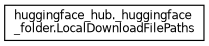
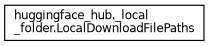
node "huggingface_hub._huggingface _folder.LocalDownloadFilePaths": label "huggingface_hub._huggingface _folder.LocalDownloadFilePaths" -> "huggingface_hub._local _folder.LocalDownloadFilePaths"
